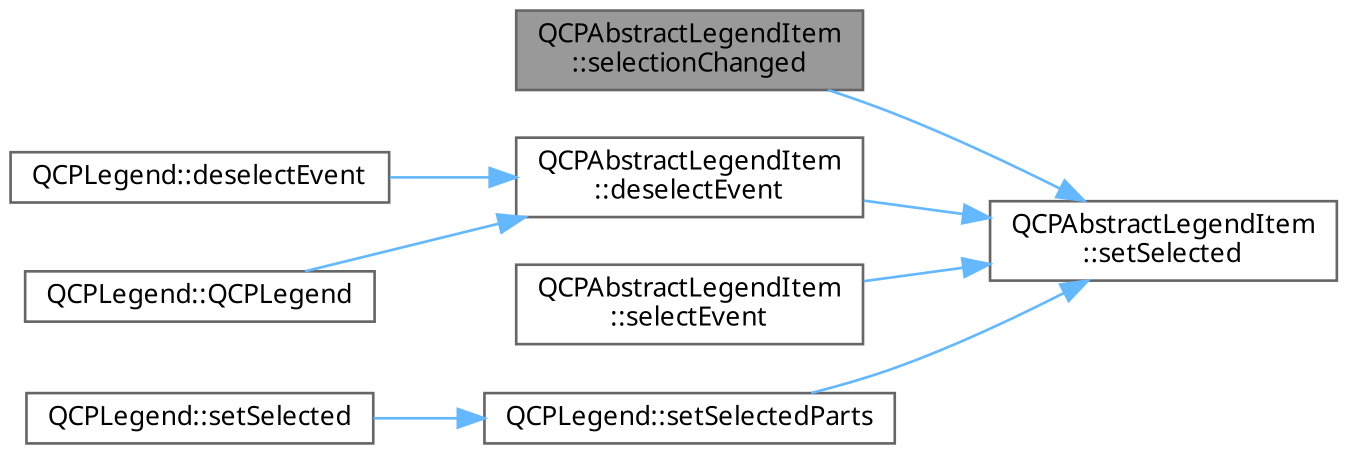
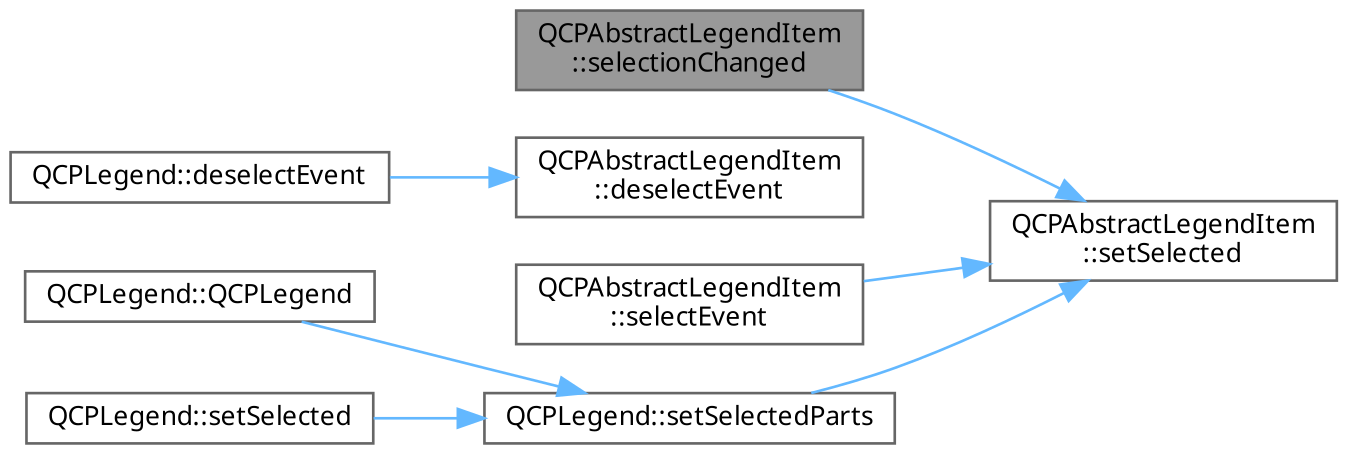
edge "QCPAbstractLegendItem ::deselectEvent" -> "QCPAbstractLegendItem ::setSelected": removed
edge "QCPLegend::QCPLegend" -> "QCPAbstractLegendItem ::deselectEvent": now "QCPLegend::QCPLegend" -> "QCPLegend::setSelectedParts"
